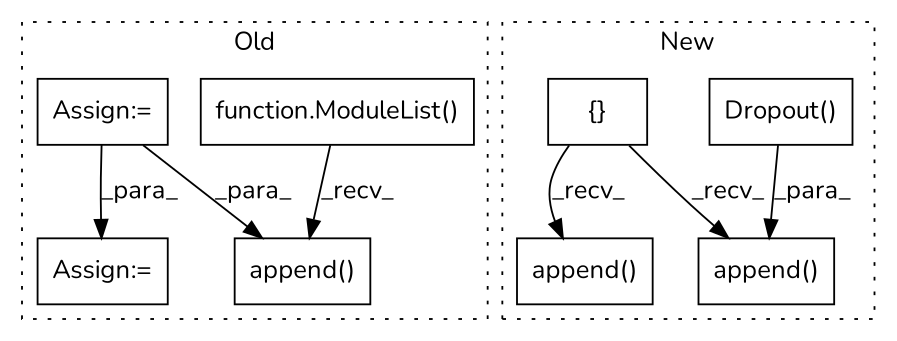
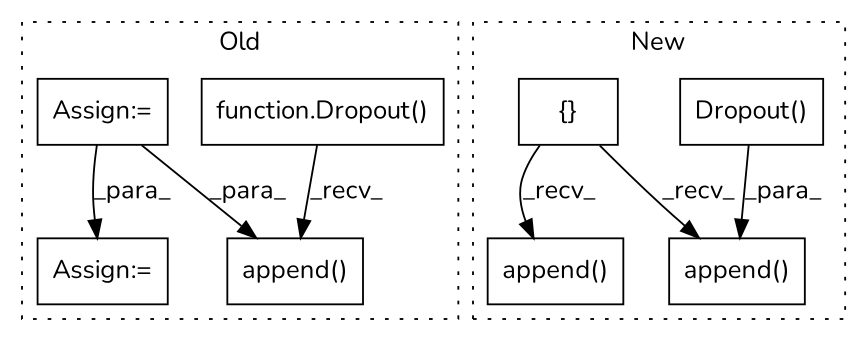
node "function.ModuleList()": label "function.ModuleList()" -> "function.Dropout()"
